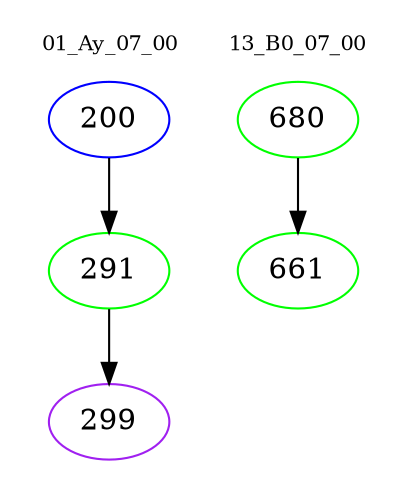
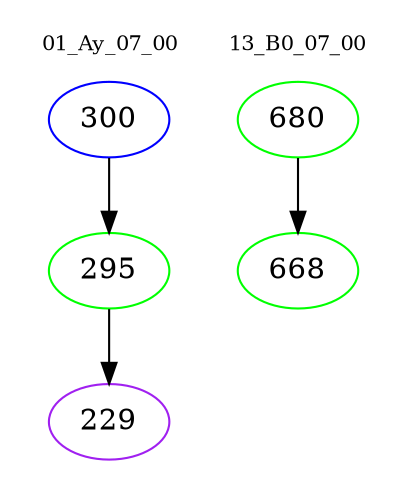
node "200": label "200" -> "300"
node "291": label "291" -> "295"
node "661": label "661" -> "668"
node "299": label "299" -> "229"
